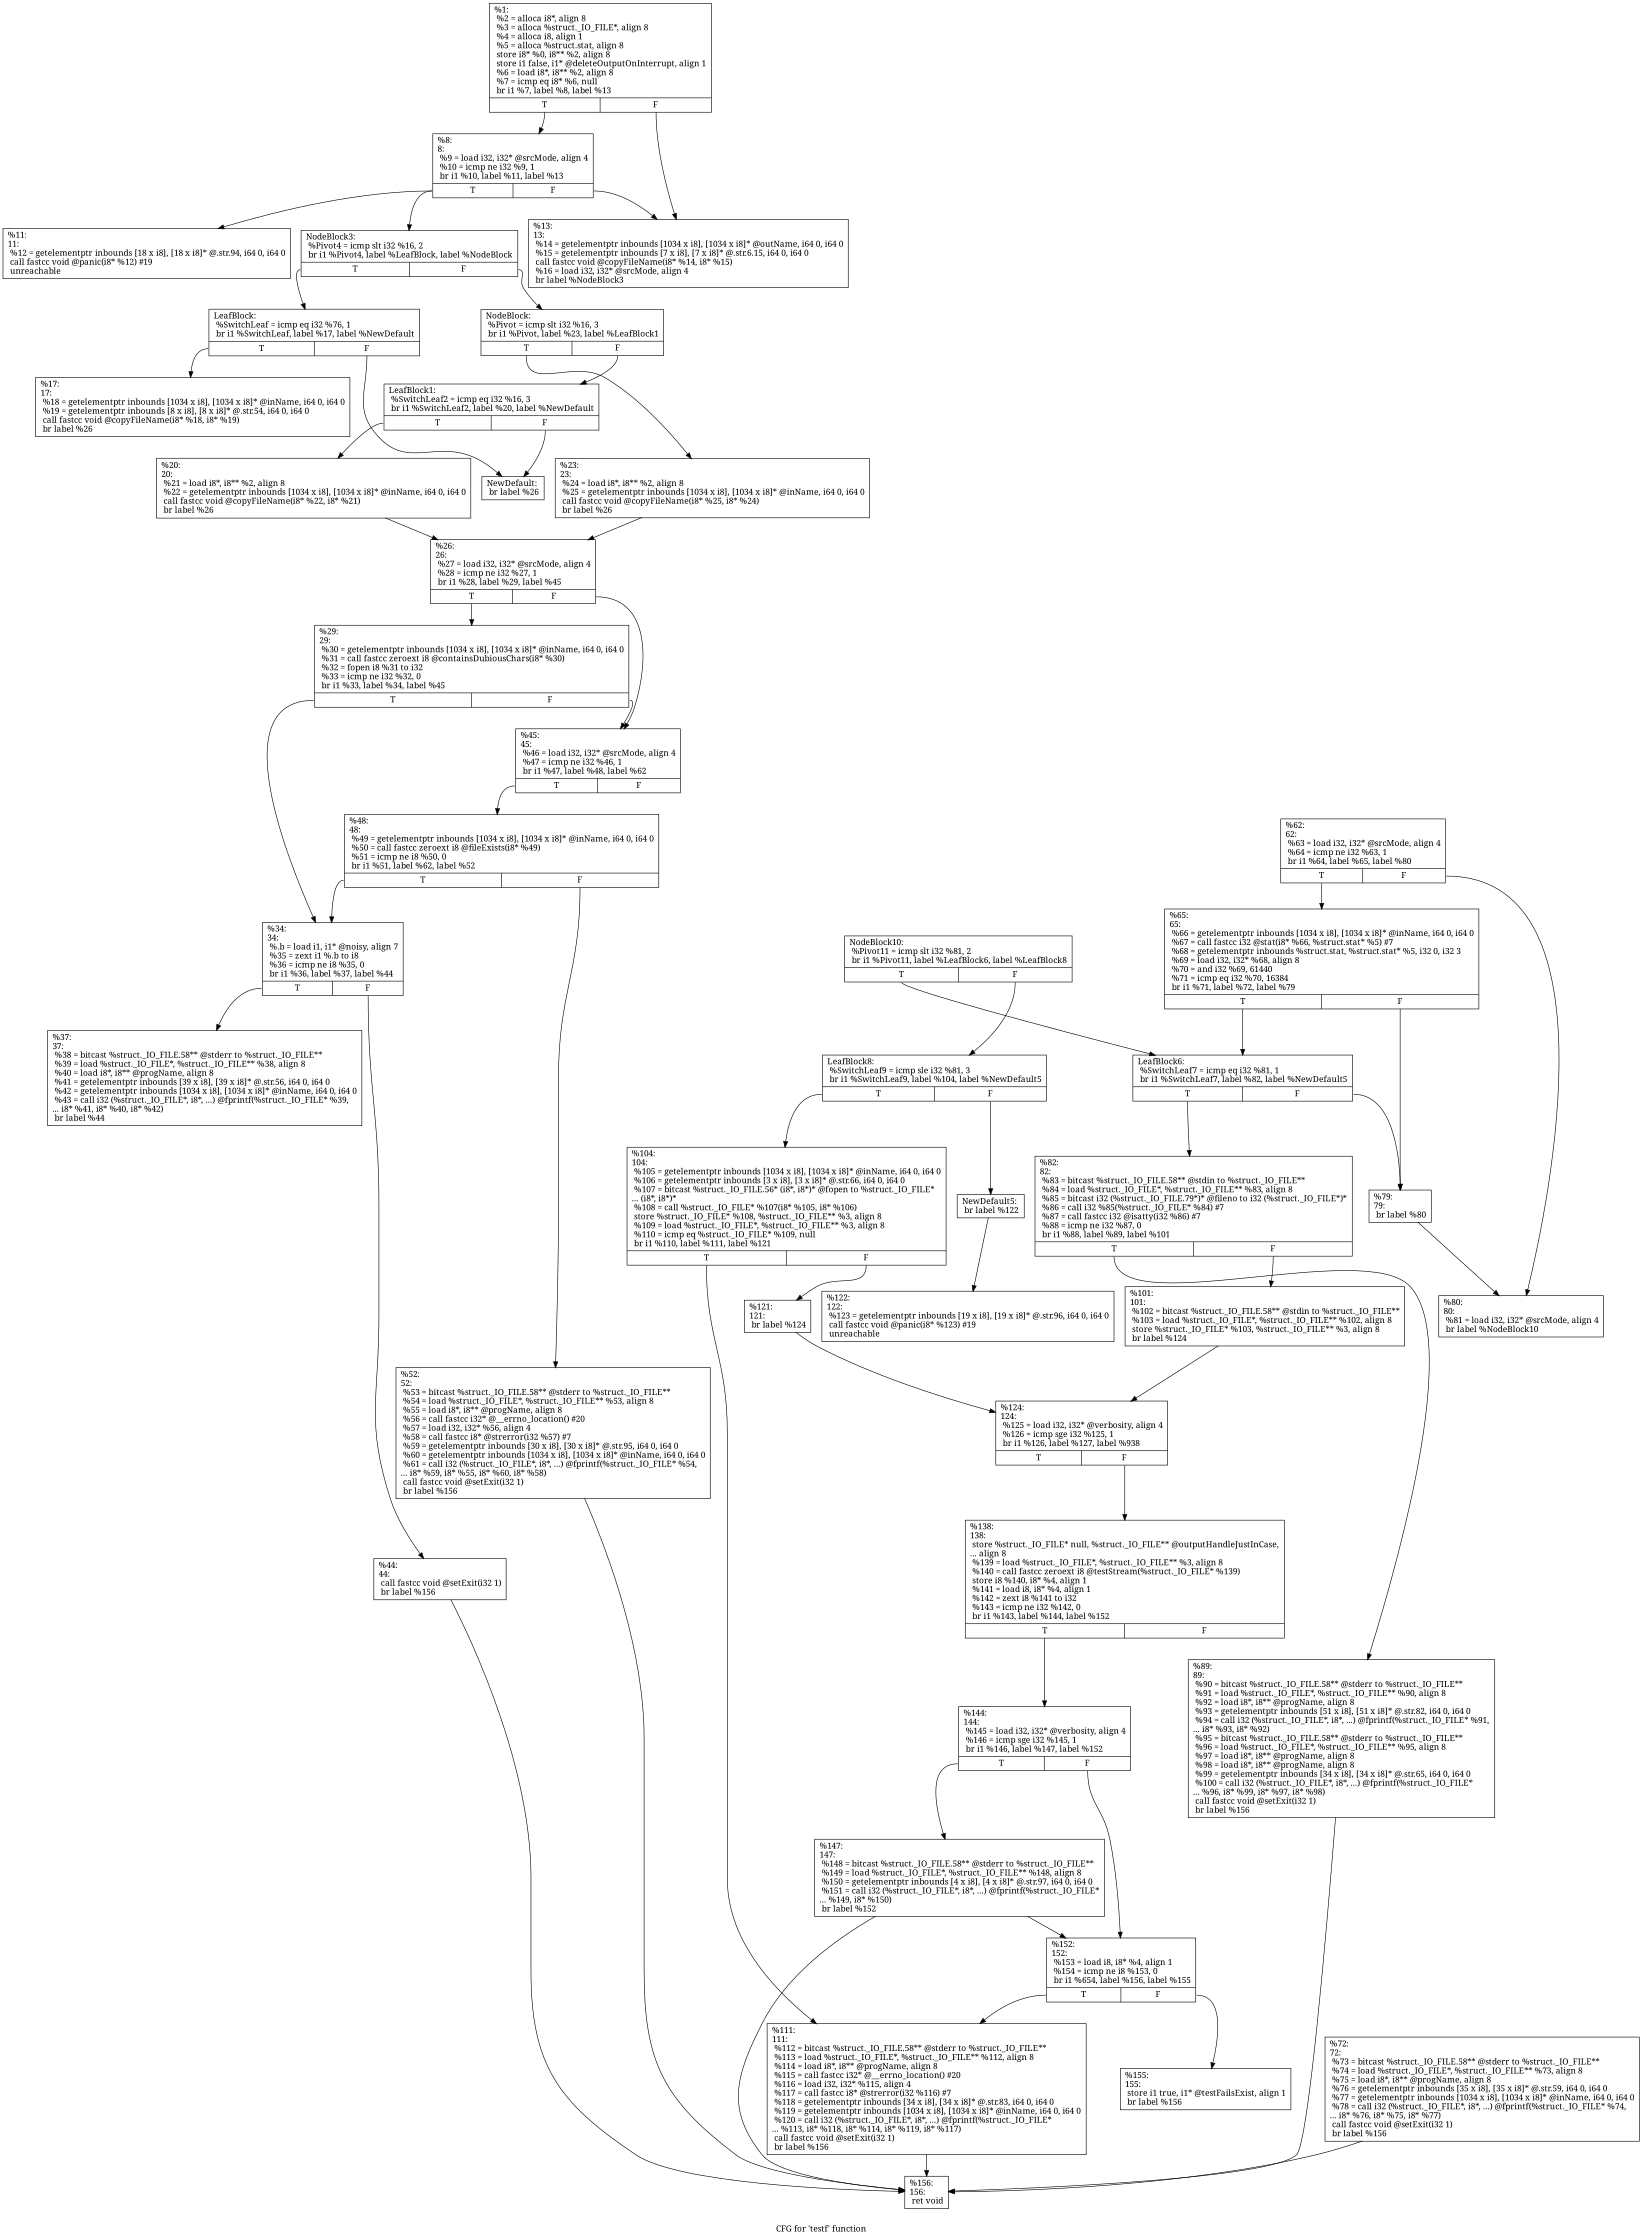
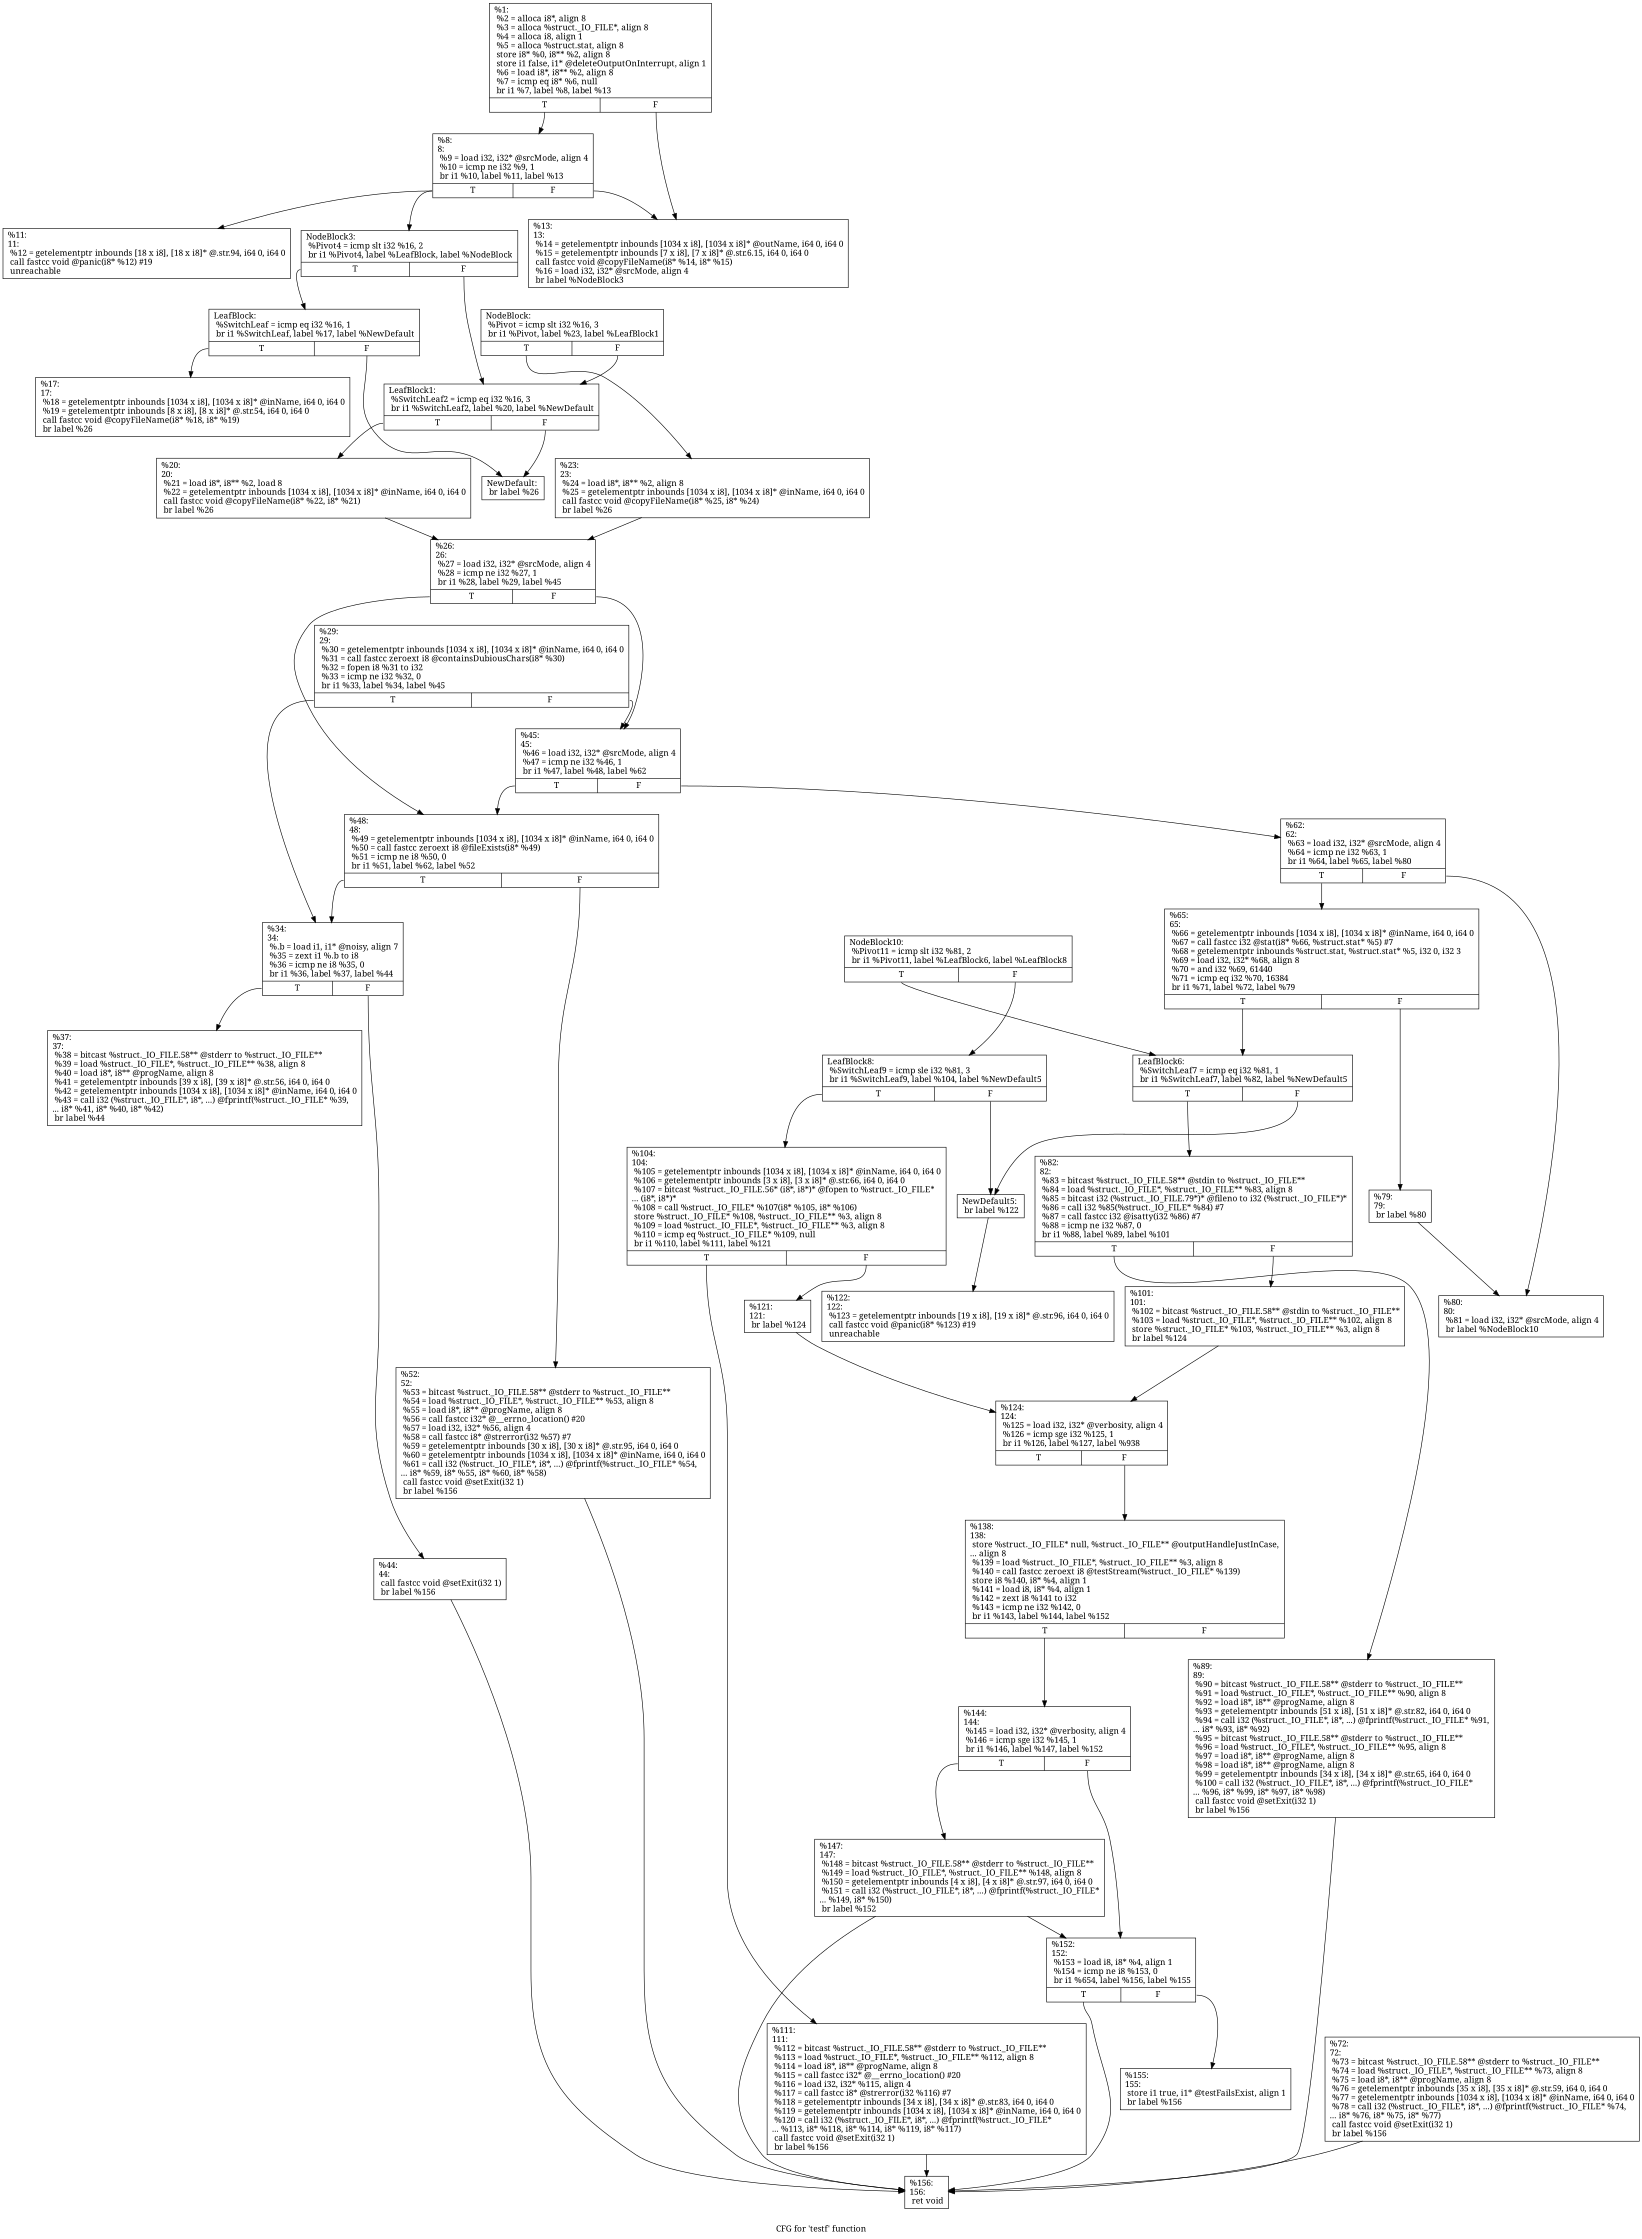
edge "NodeBlock3:" -> "NodeBlock:": now "NodeBlock3:" -> "LeafBlock1:"
node "LeafBlock:": text "%SwitchLeaf = icmp eq i32 %76, 1" -> "%SwitchLeaf = icmp eq i32 %16, 1"
node "%20:": text "%21 = load i8*, i8** %2, align 8" -> "%21 = load i8*, i8** %2, load 8"
edge "%26:" -> "%29:": now "%26:" -> "%48:"
edge "%45:" -> "%62:": added
edge "LeafBlock6:" -> "%79:": now "LeafBlock6:" -> "NewDefault5:"
edge "%152:" -> "%111:": now "%152:" -> "%156:"
